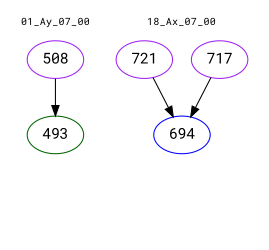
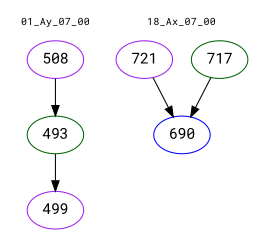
node "717": color purple -> darkgreen
node "694": label "694" -> "690"
node "499": added
